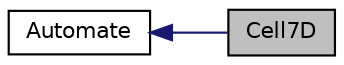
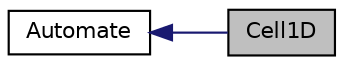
node "Cell7D": label "Cell7D" -> "Cell1D"
